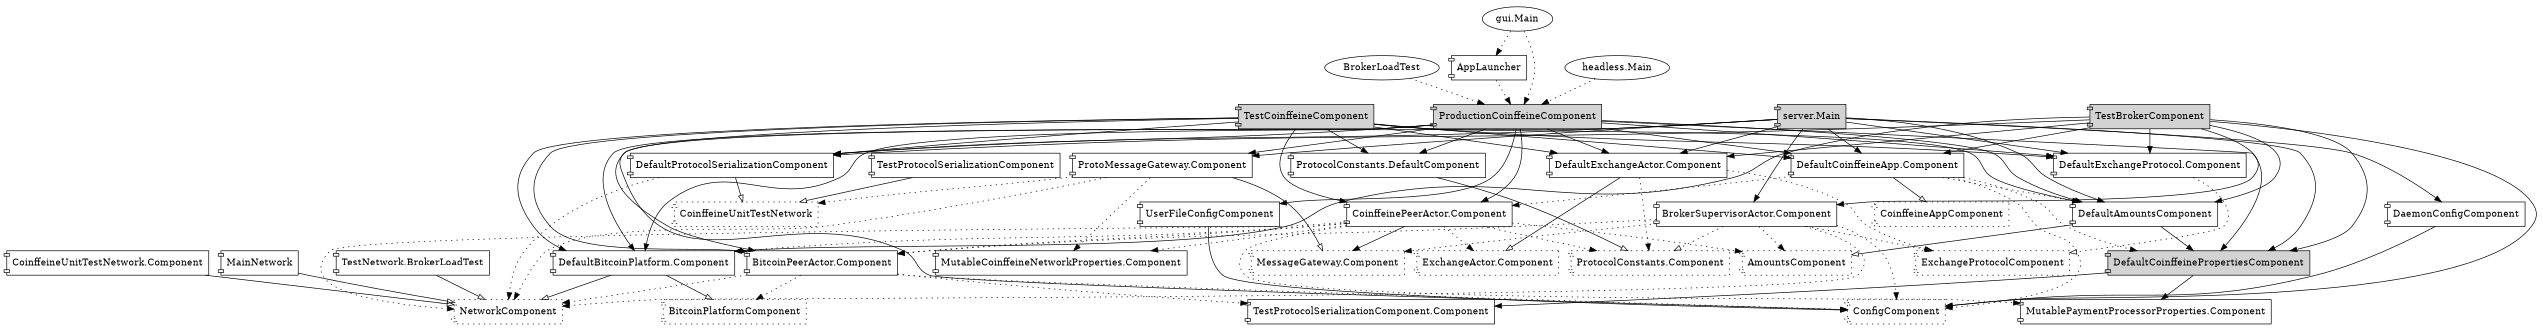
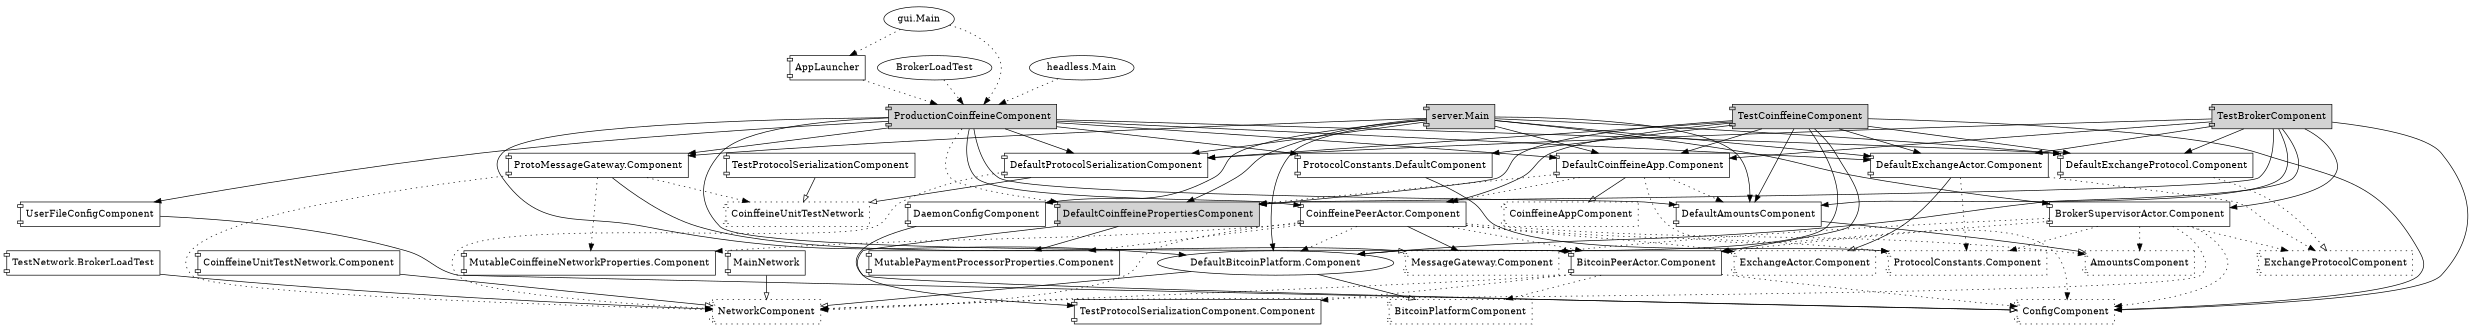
edge "ProductionCoinffeineComponent" -> "DefaultCoinffeinePropertiesComponent": style solid -> dotted
edge "DefaultAmountsComponent" -> "DefaultCoinffeinePropertiesComponent": now "TestCoinffeineComponent" -> "DefaultCoinffeinePropertiesComponent"
edge "BrokerSupervisorActor.Component" -> "ProtocolConstants.Component": arrowhead empty -> normal
node "DefaultBitcoinPlatform.Component": shape component -> ellipse
